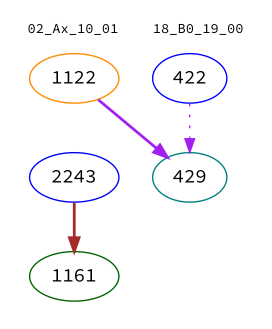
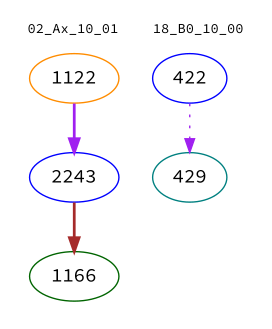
cluster "18_B0_19_00": label "18_B0_19_00" -> "18_B0_10_00"
edge "1122" -> "429": now "1122" -> "2243"
node "1161": label "1161" -> "1166"
